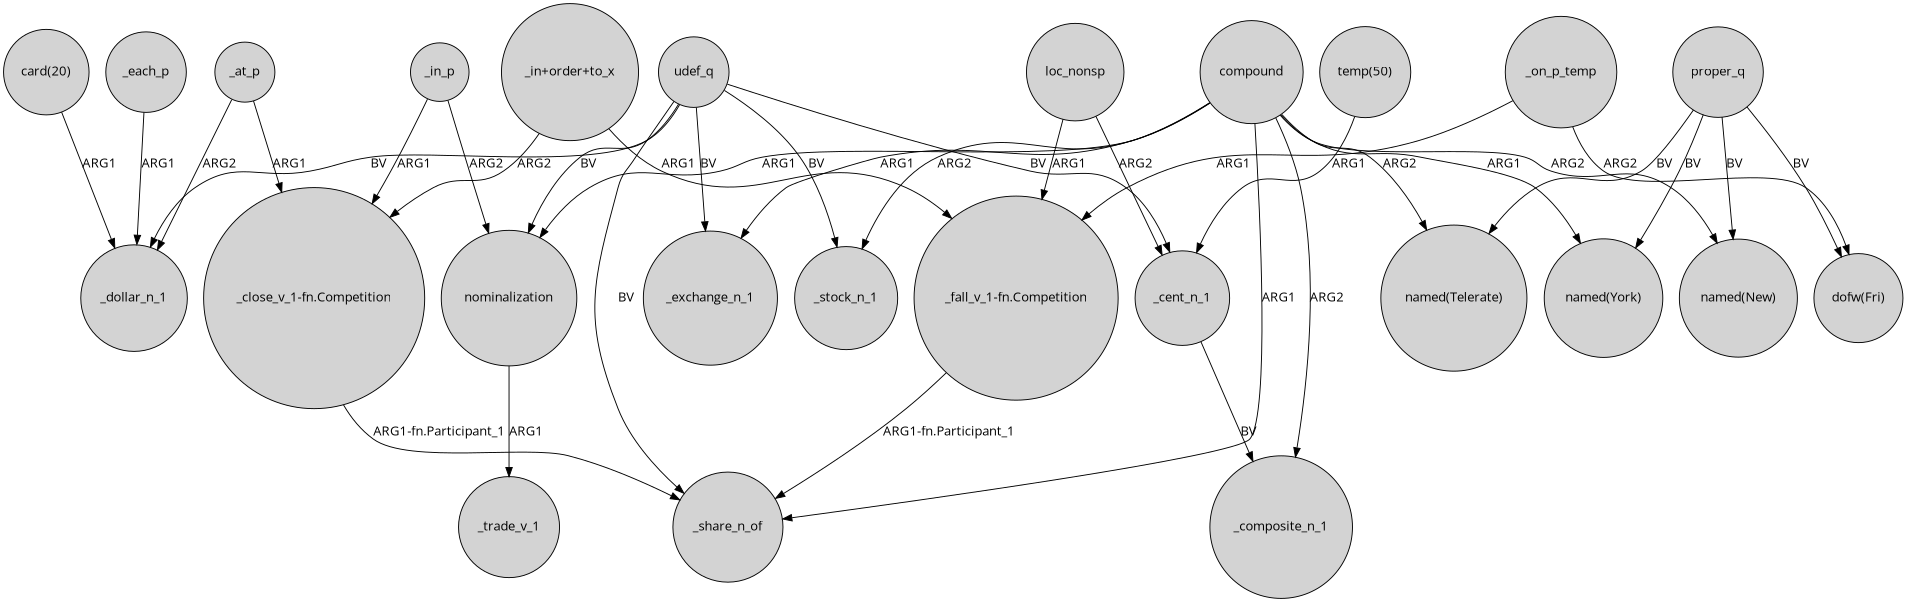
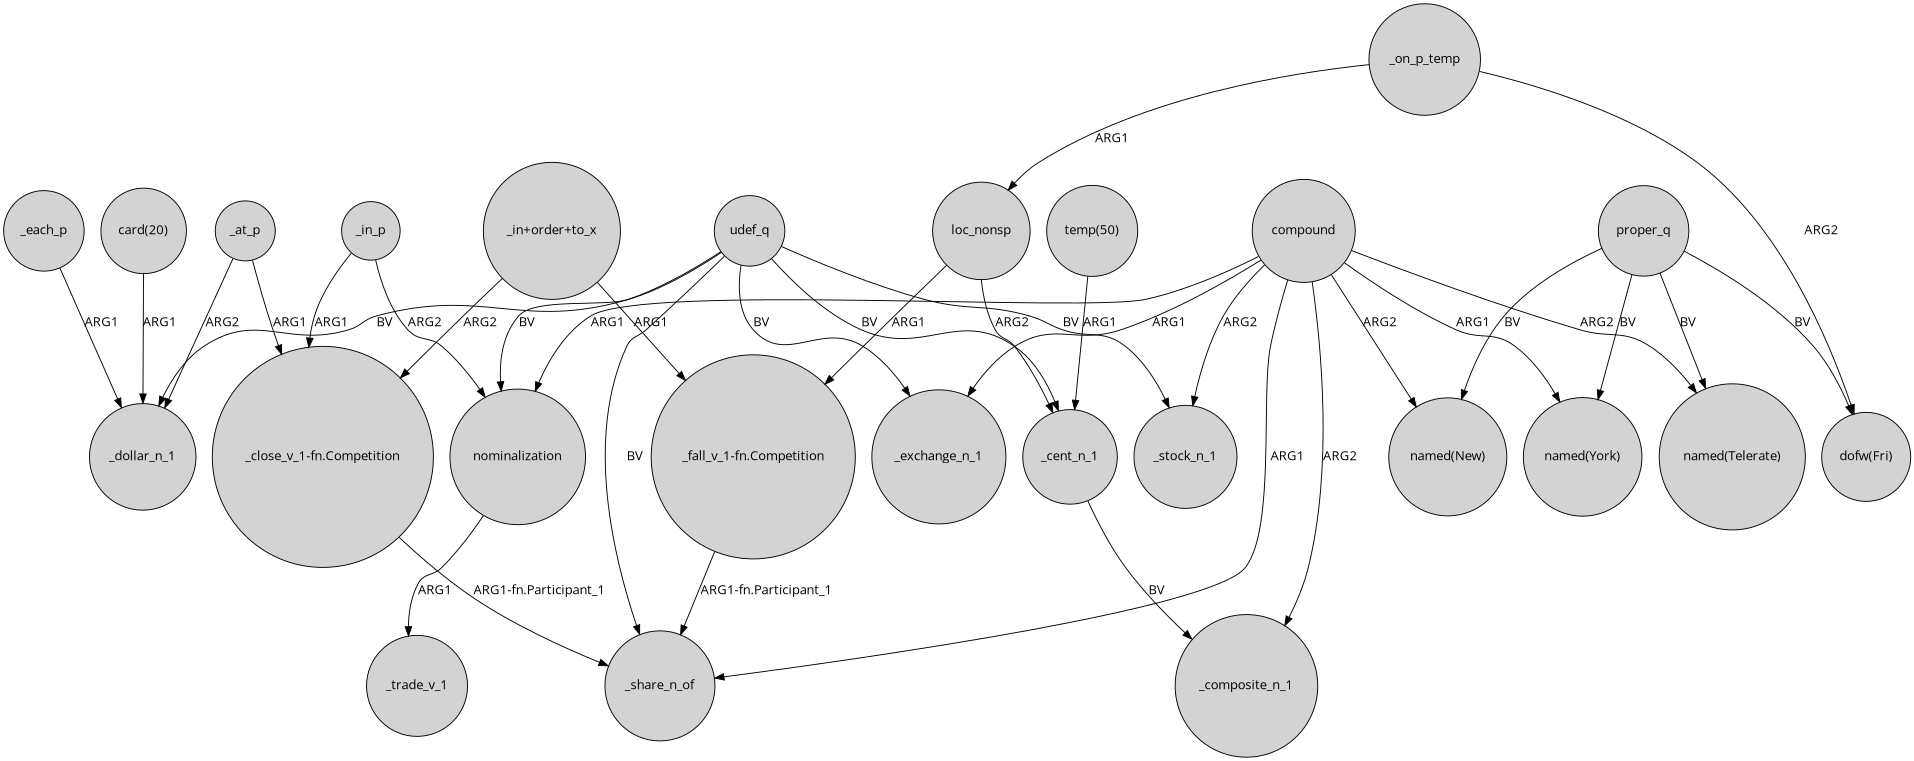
edge "_on_p_temp" -> "_fall_v_1-fn.Competition": now "_on_p_temp" -> "loc_nonsp"
